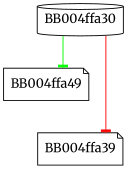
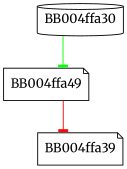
edge "BB004ffa30" -> "BB004ffa39": now "BB004ffa49" -> "BB004ffa39"
